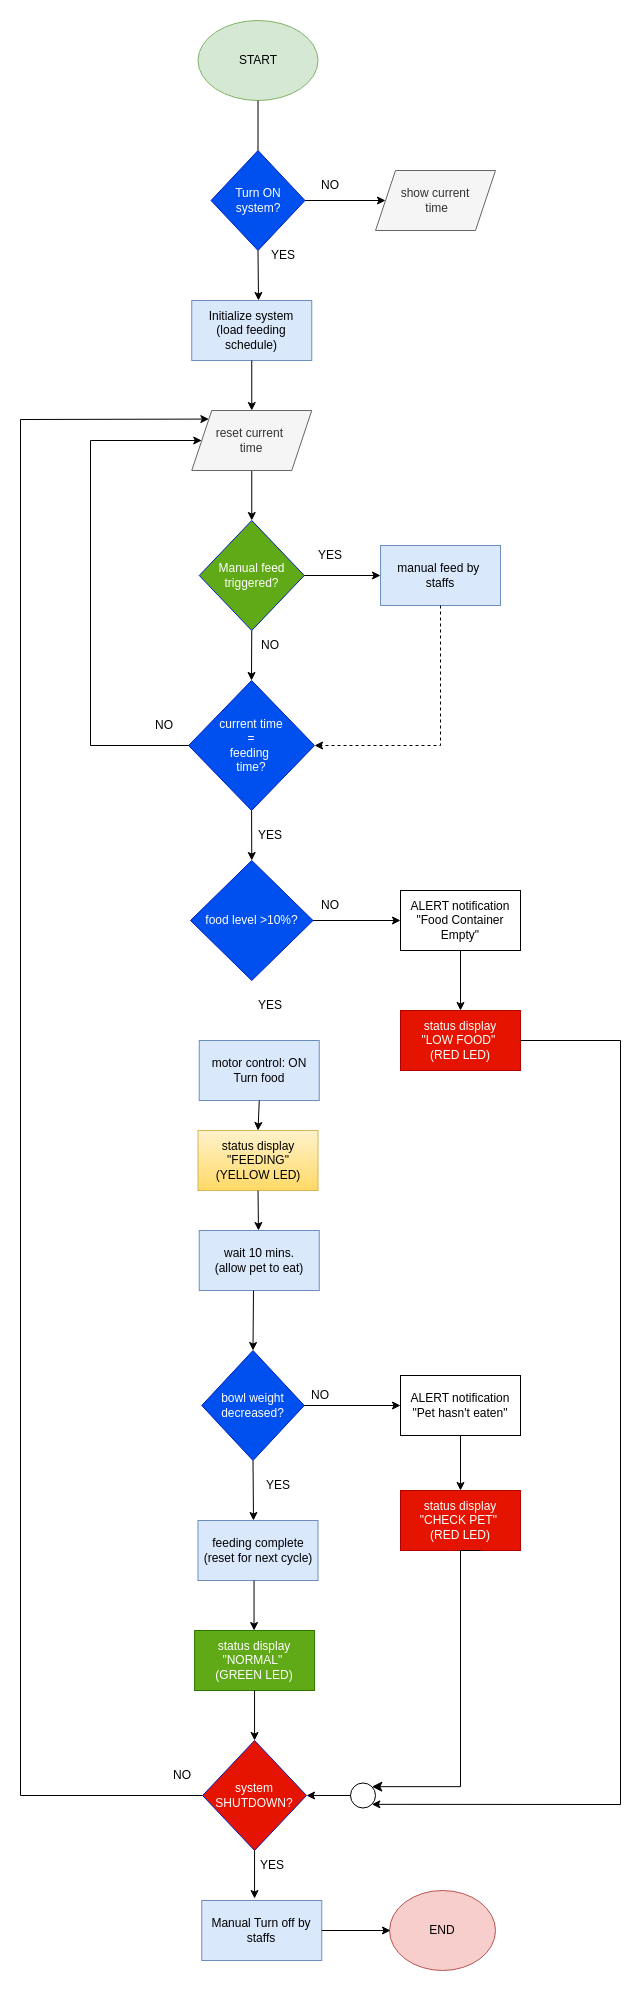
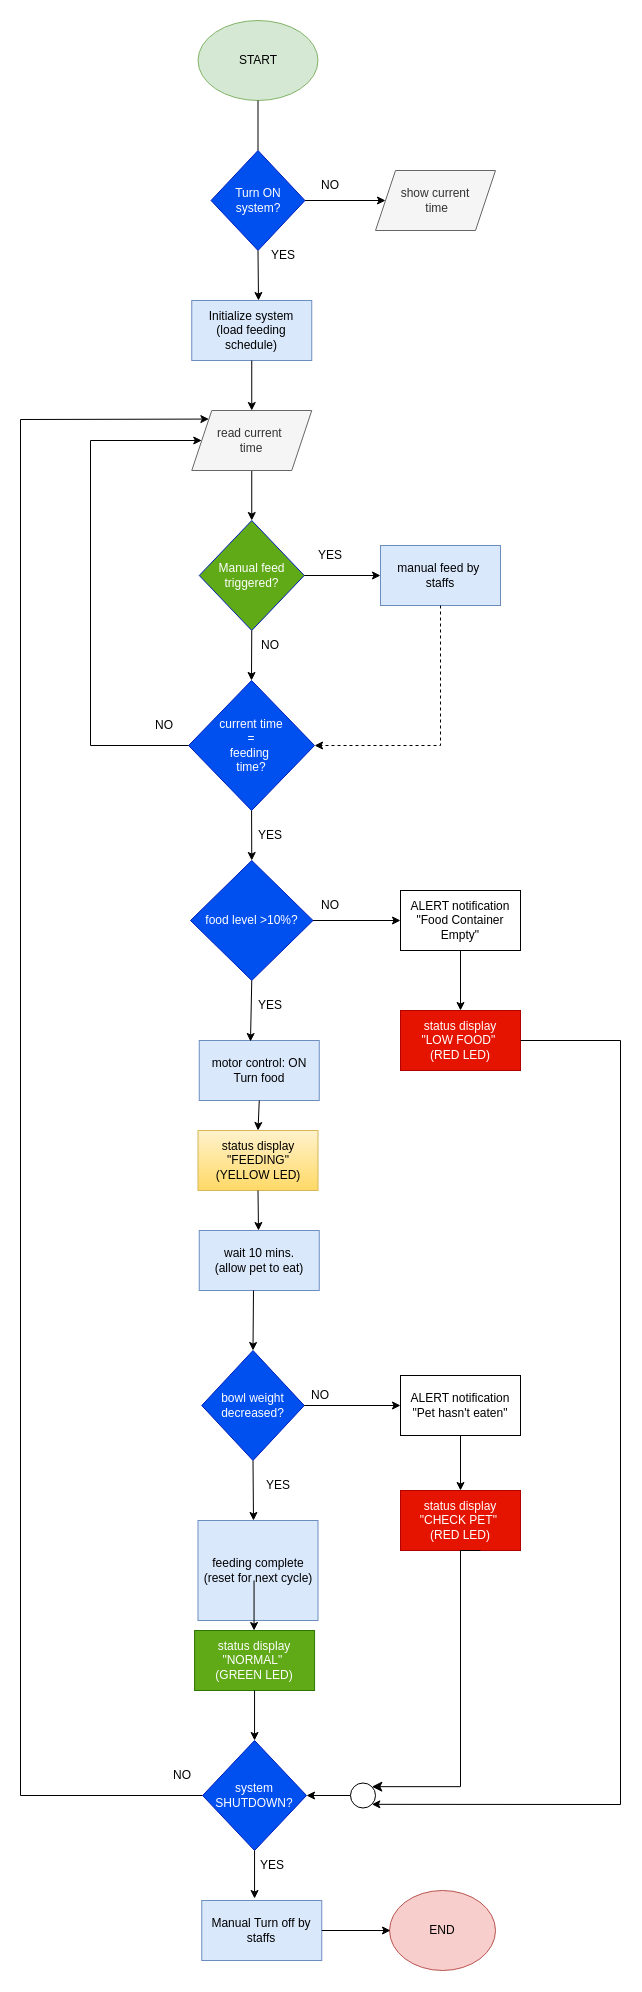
node "reset current time": label "reset current time" -> "read current time"
edge "food level >10%?" -> "motor control: ON Turn food": added
node "feeding complete (reset for next cycle)": size 120x60 -> 120x100
node "system SHUTDOWN?": fillcolor #e51400 -> #0050ef
